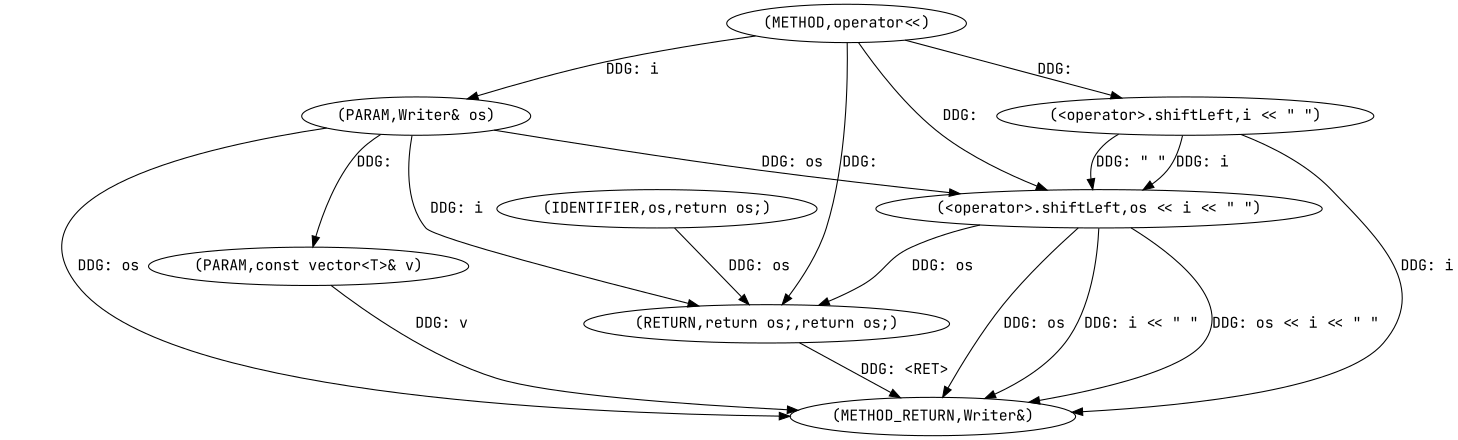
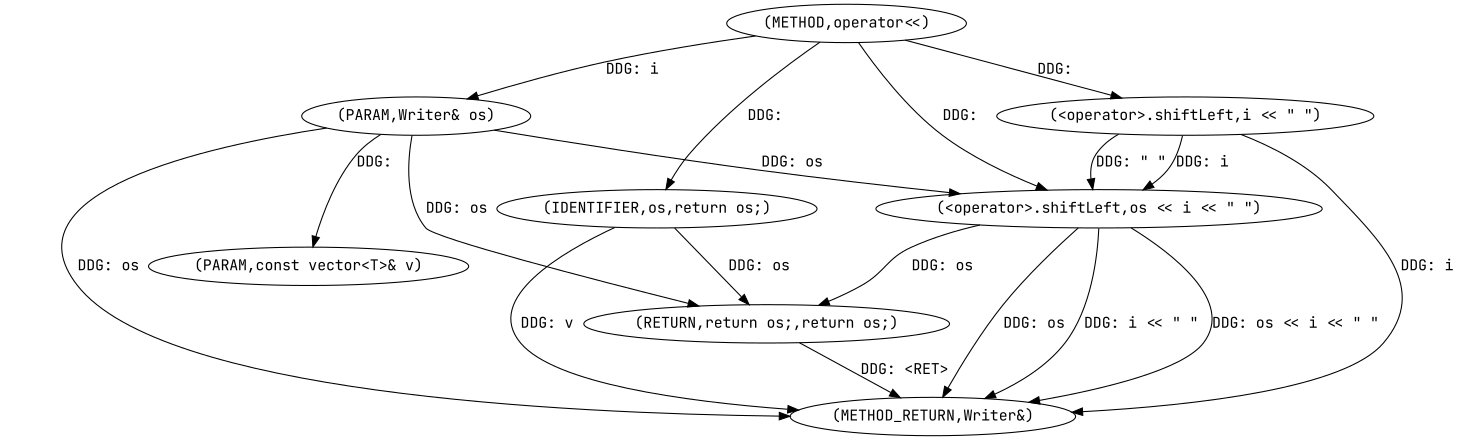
edge "(METHOD,operator<<)" -> "(RETURN,return os;,return os;)": now "(METHOD,operator<<)" -> "(IDENTIFIER,os,return os;)"
edge "(PARAM,Writer& os)" -> "(RETURN,return os;,return os;)": label "DDG: i" -> "DDG: os"
edge "(PARAM,const vector<T>& v)" -> "(METHOD_RETURN,Writer&)": now "(IDENTIFIER,os,return os;)" -> "(METHOD_RETURN,Writer&)"
